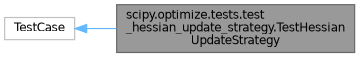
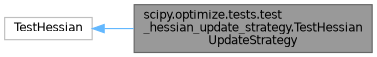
node "TestCase": label "TestCase" -> "TestHessian"
